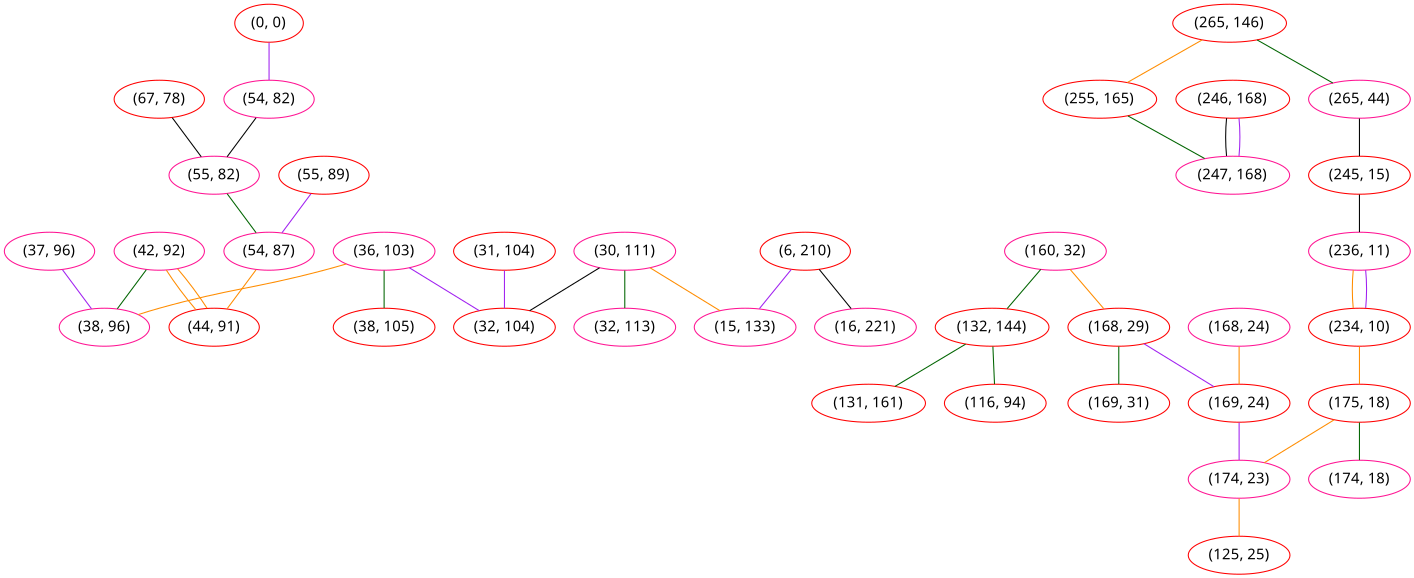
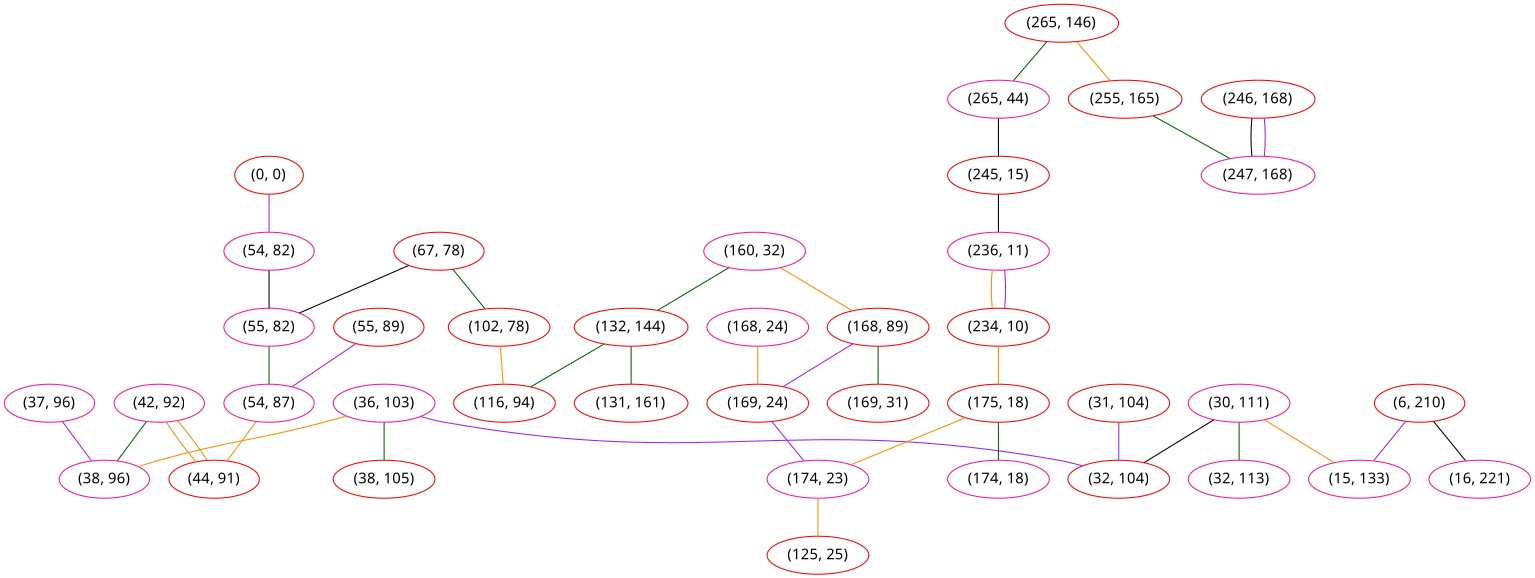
node "(102, 78)": added
node "(168, 29)": label "(168, 29)" -> "(168, 89)"
